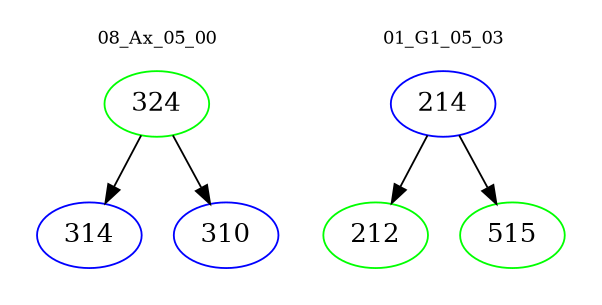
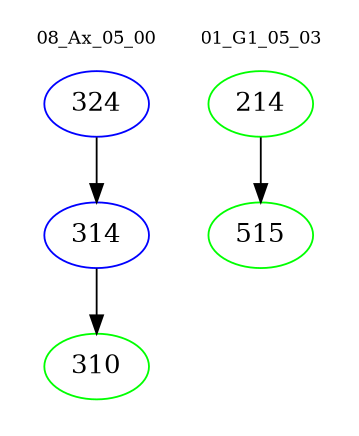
node "324": color green -> blue
node "214": color blue -> green
edge "324" -> "310": now "314" -> "310"
node "310": color blue -> green
node "212": removed
